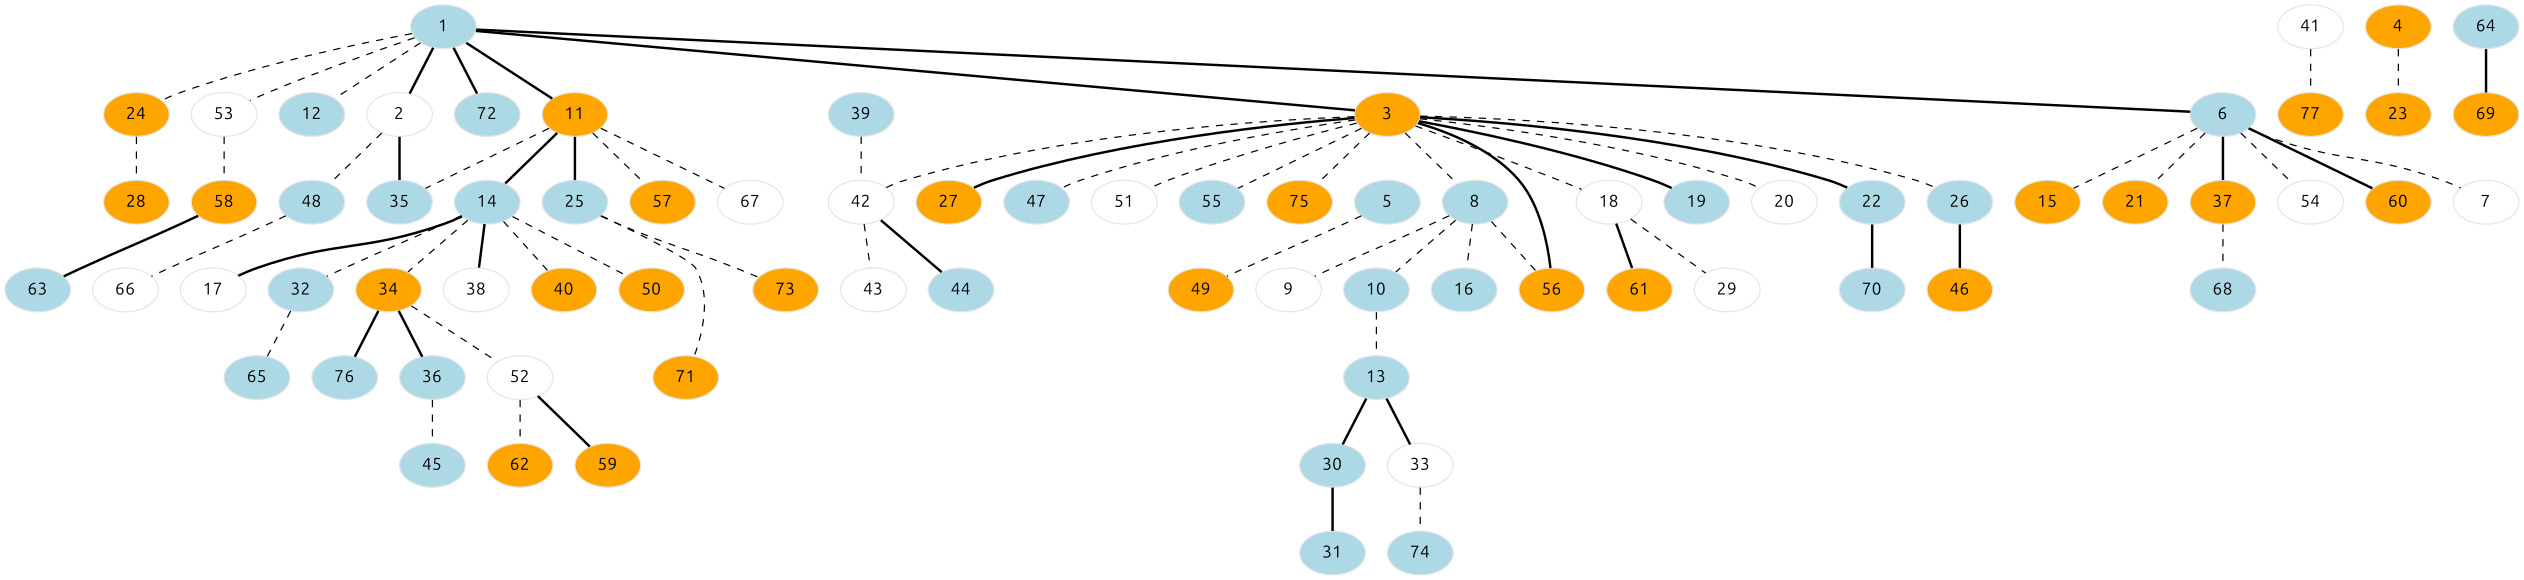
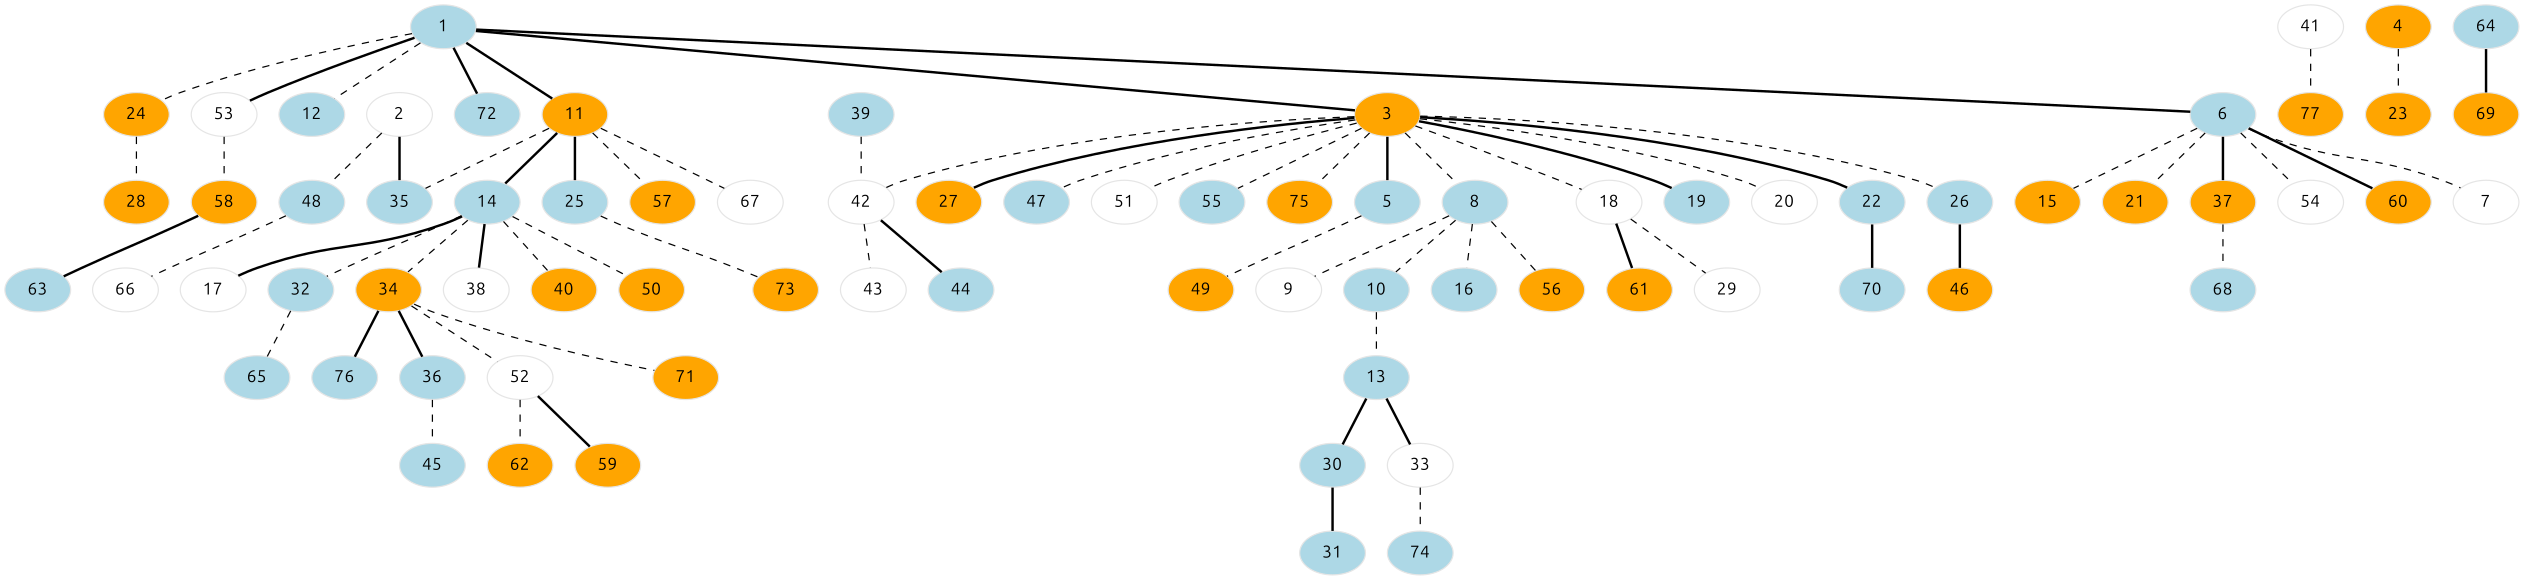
edge "1" -- "53": style dashed -> bold
edge "1" -- "2": removed
edge "3" -- "56": now "3" -- "5"
edge "25" -- "71": now "34" -- "71"
